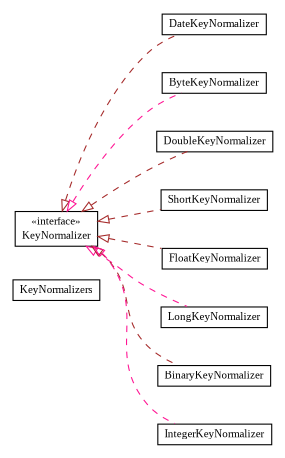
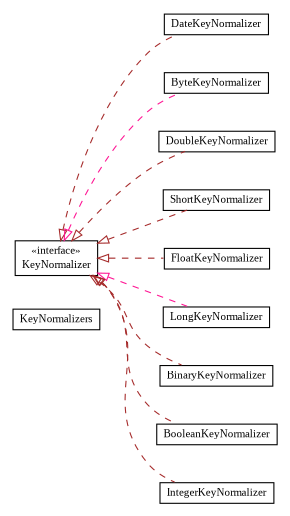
edge "IntegerKeyNormalizer" -> "KeyNormalizer": color deeppink -> brown
node "BooleanKeyNormalizer": added
